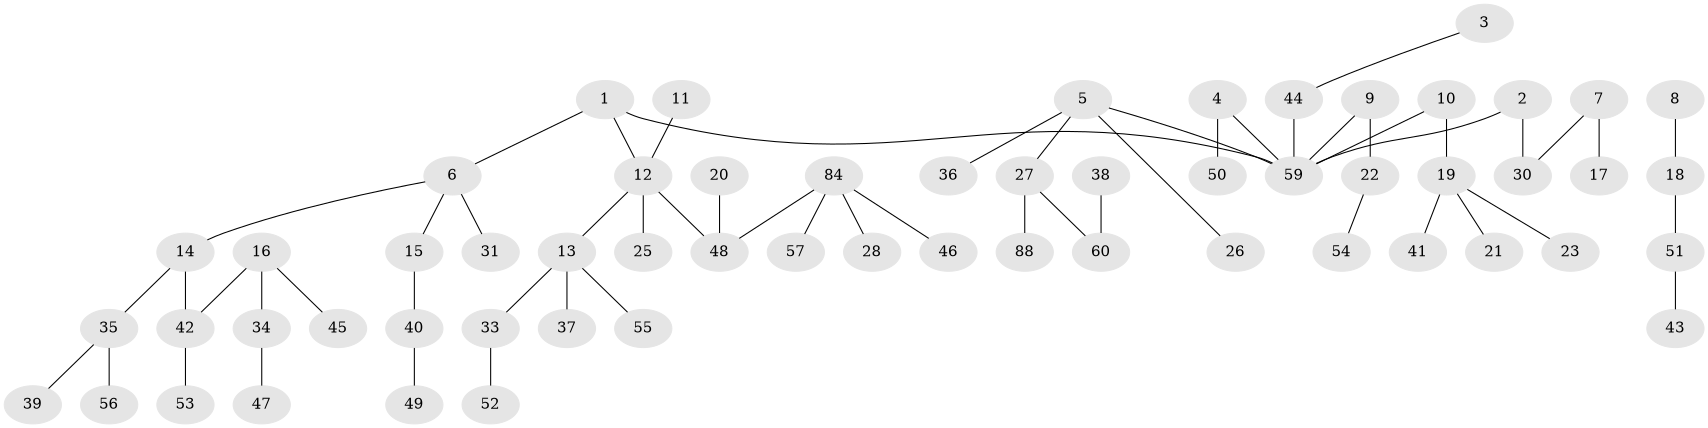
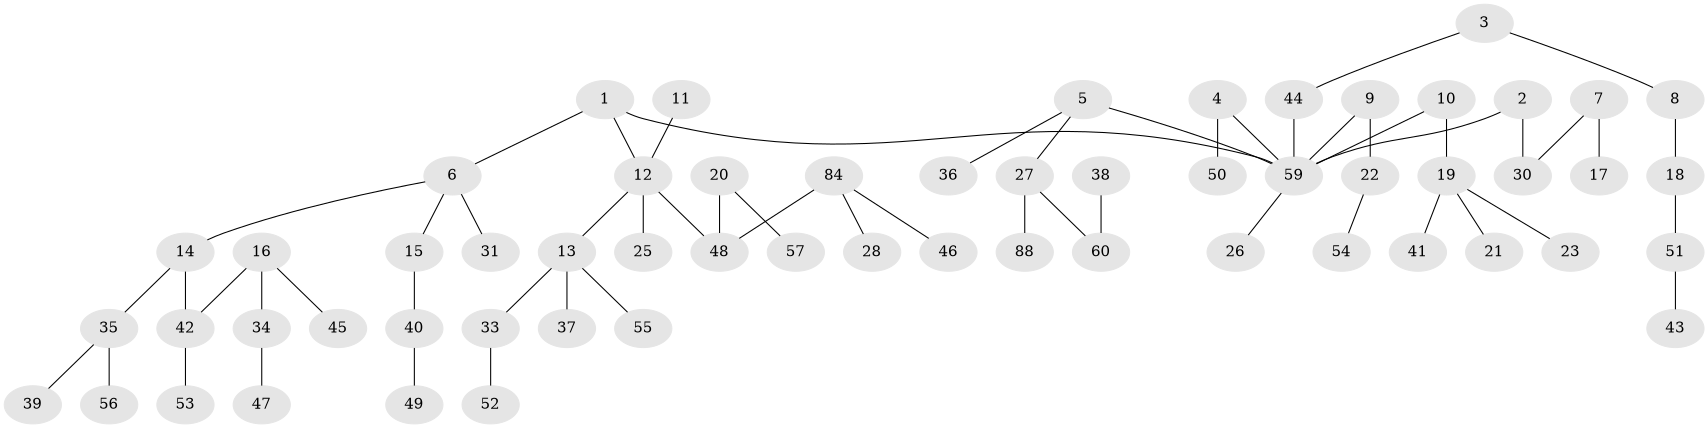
edge "3" -- "8": added
edge "5" -- "26": now "59" -- "26"
edge "84" -- "57": now "20" -- "57"
